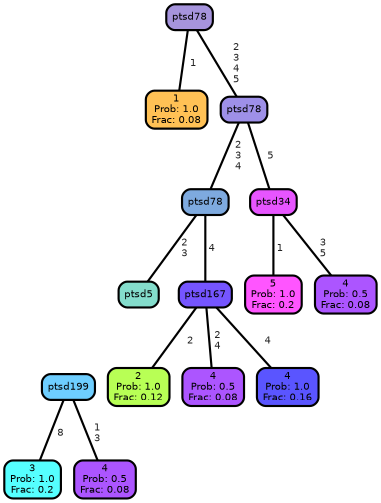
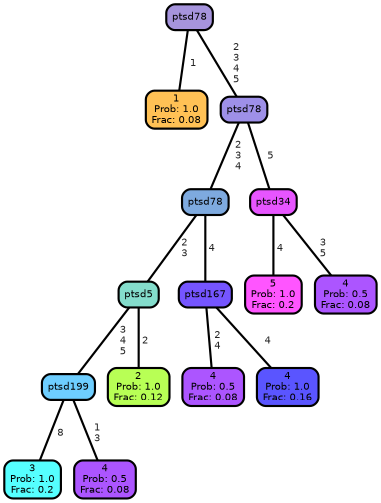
edge "ptsd34" -- "5 Prob: 1.0 Frac: 0.2": label " 1" -> " 4"
edge "ptsd167" -- "2 Prob: 1.0 Frac: 0.12": now "ptsd5" -- "2 Prob: 1.0 Frac: 0.12"
edge "ptsd5" -- "ptsd199": added, label "3 4 5"
